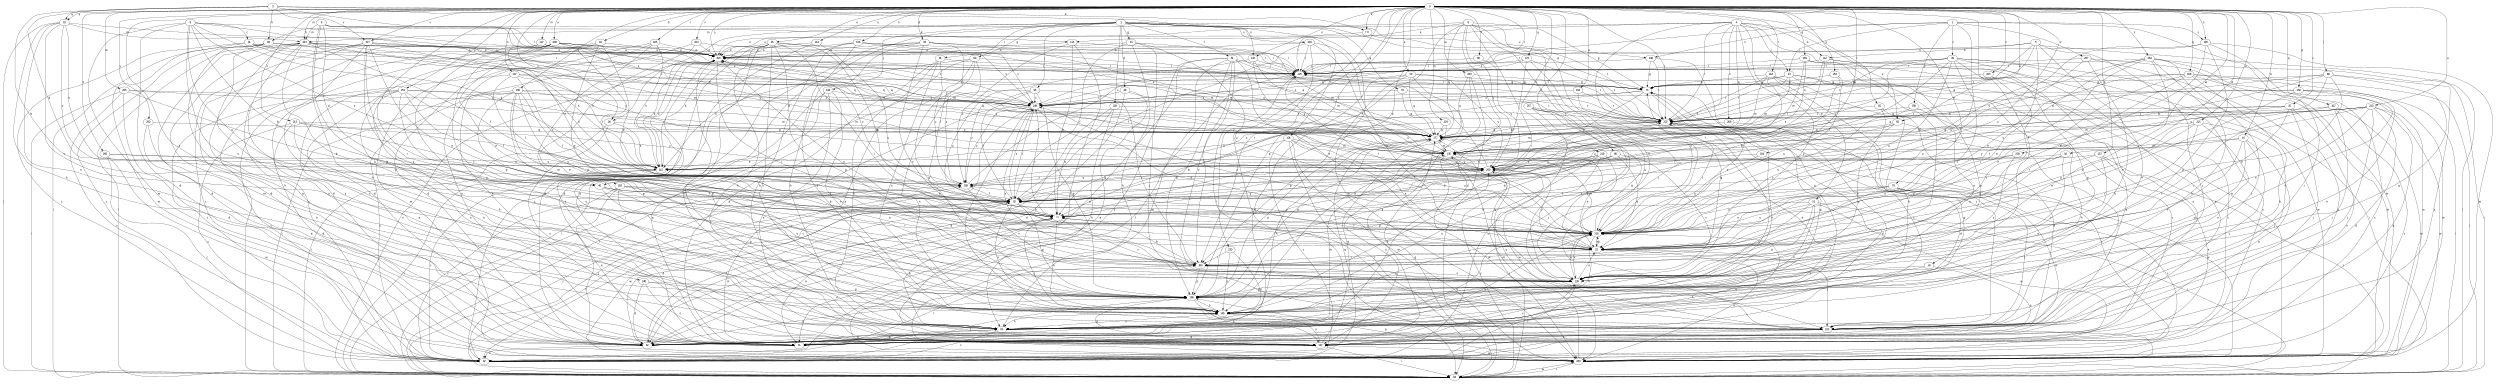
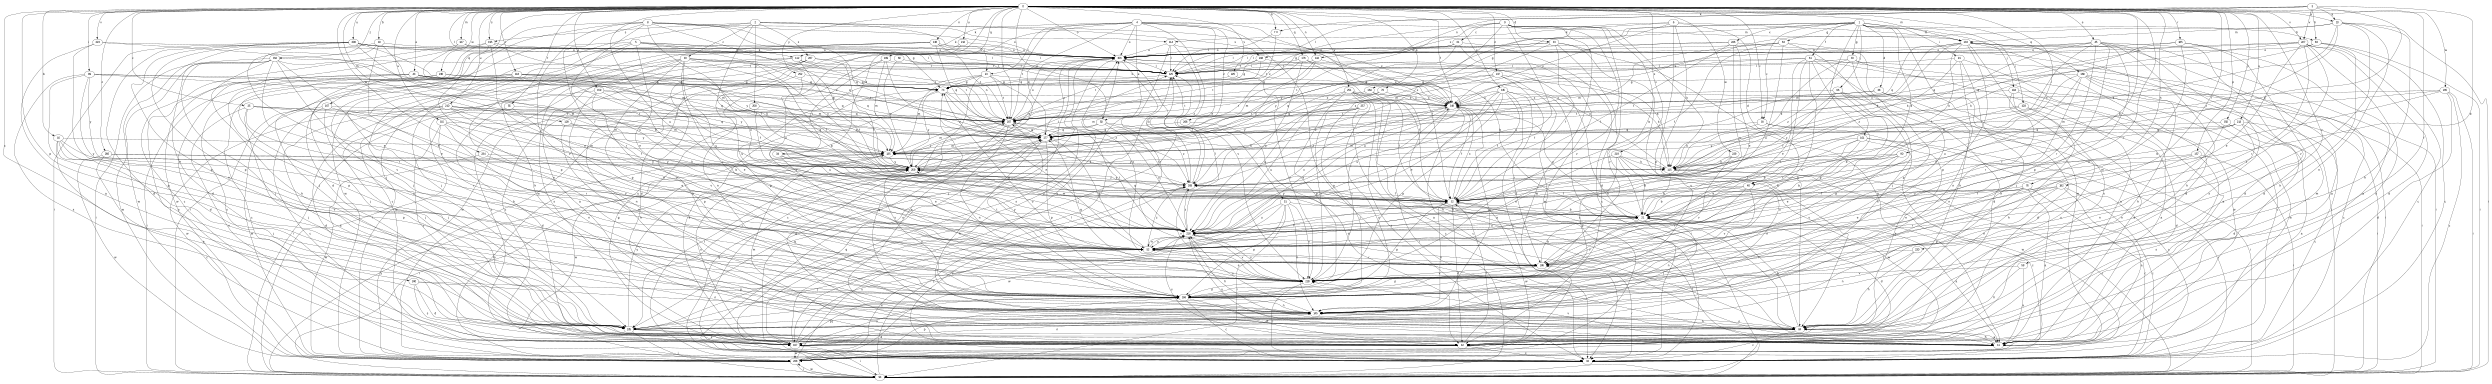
edge "0" -> "60": now "0" -> "249"
edge "52" -> "269": added, label "z"
edge "83" -> "197": now "118" -> "197"
